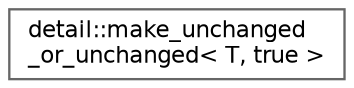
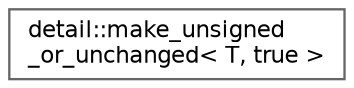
node "detail::make_unchanged _or_unchanged< T, true >": label "detail::make_unchanged _or_unchanged< T, true >" -> "detail::make_unsigned _or_unchanged< T, true >"
